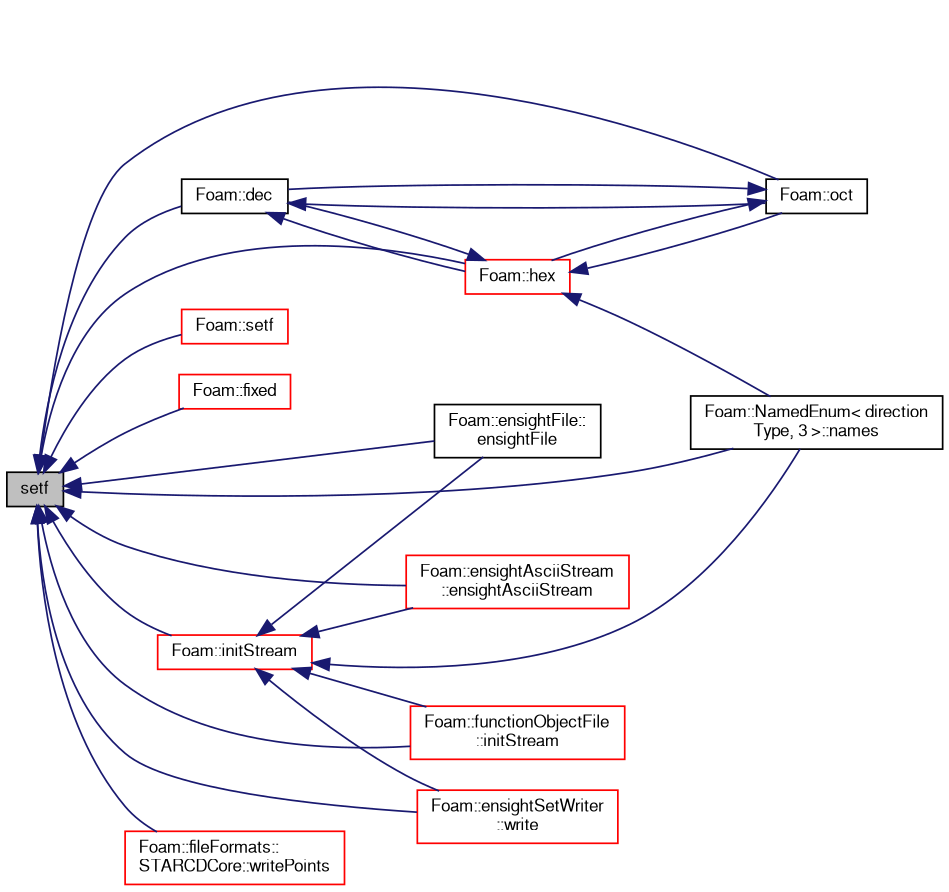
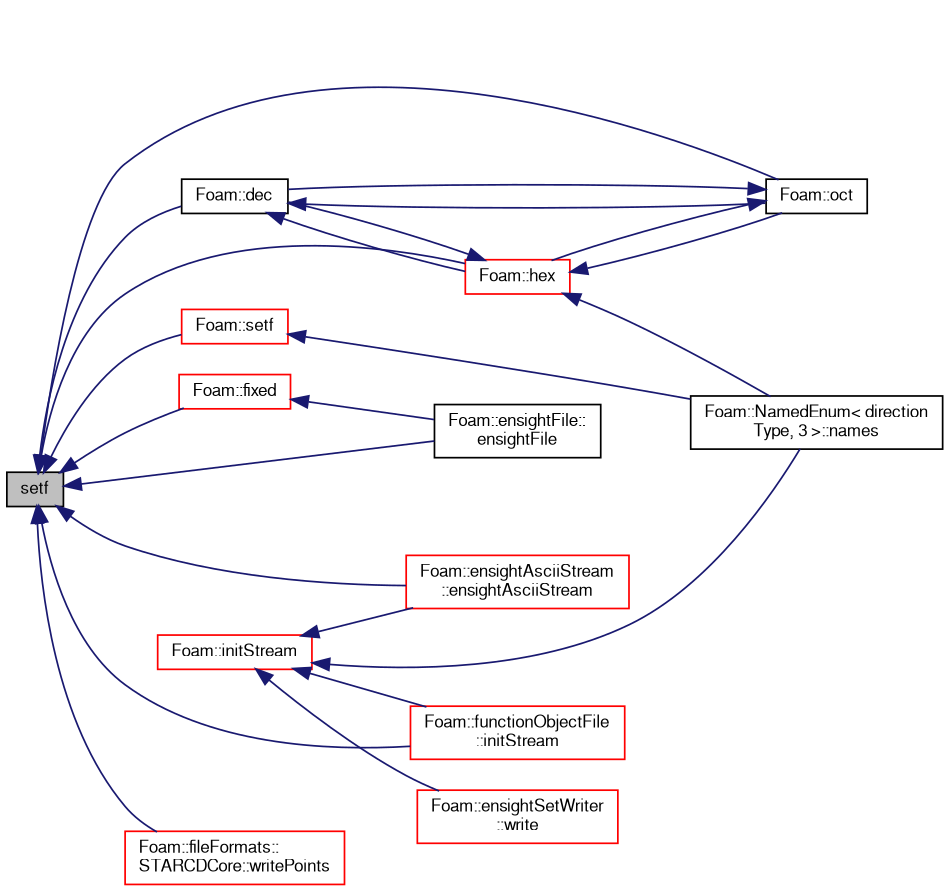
edge "Foam::NamedEnum< direction Type, 3 >::names" -> "setf": now "Foam::NamedEnum< direction Type, 3 >::names" -> "Foam::setf"
edge "Foam::ensightFile:: ensightFile" -> "Foam::initStream": now "Foam::ensightFile:: ensightFile" -> "Foam::fixed"
edge "Foam::initStream" -> "setf": removed
edge "Foam::ensightSetWriter ::write" -> "setf": removed
